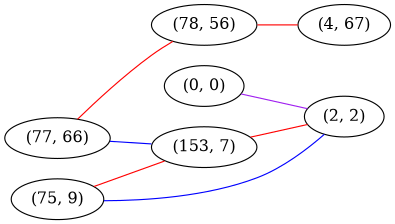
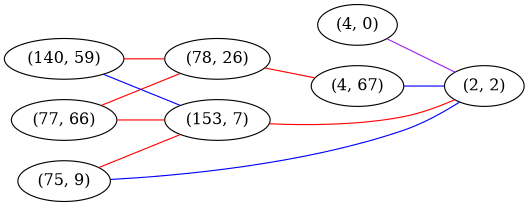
node "(78, 56)": label "(78, 56)" -> "(78, 26)"
node "(140, 59)": added
node "(0, 0)": label "(0, 0)" -> "(4, 0)"
edge "(4, 67)" -- "(2, 2)": added
edge "(77, 66)" -- "(153, 7)": color blue -> red
